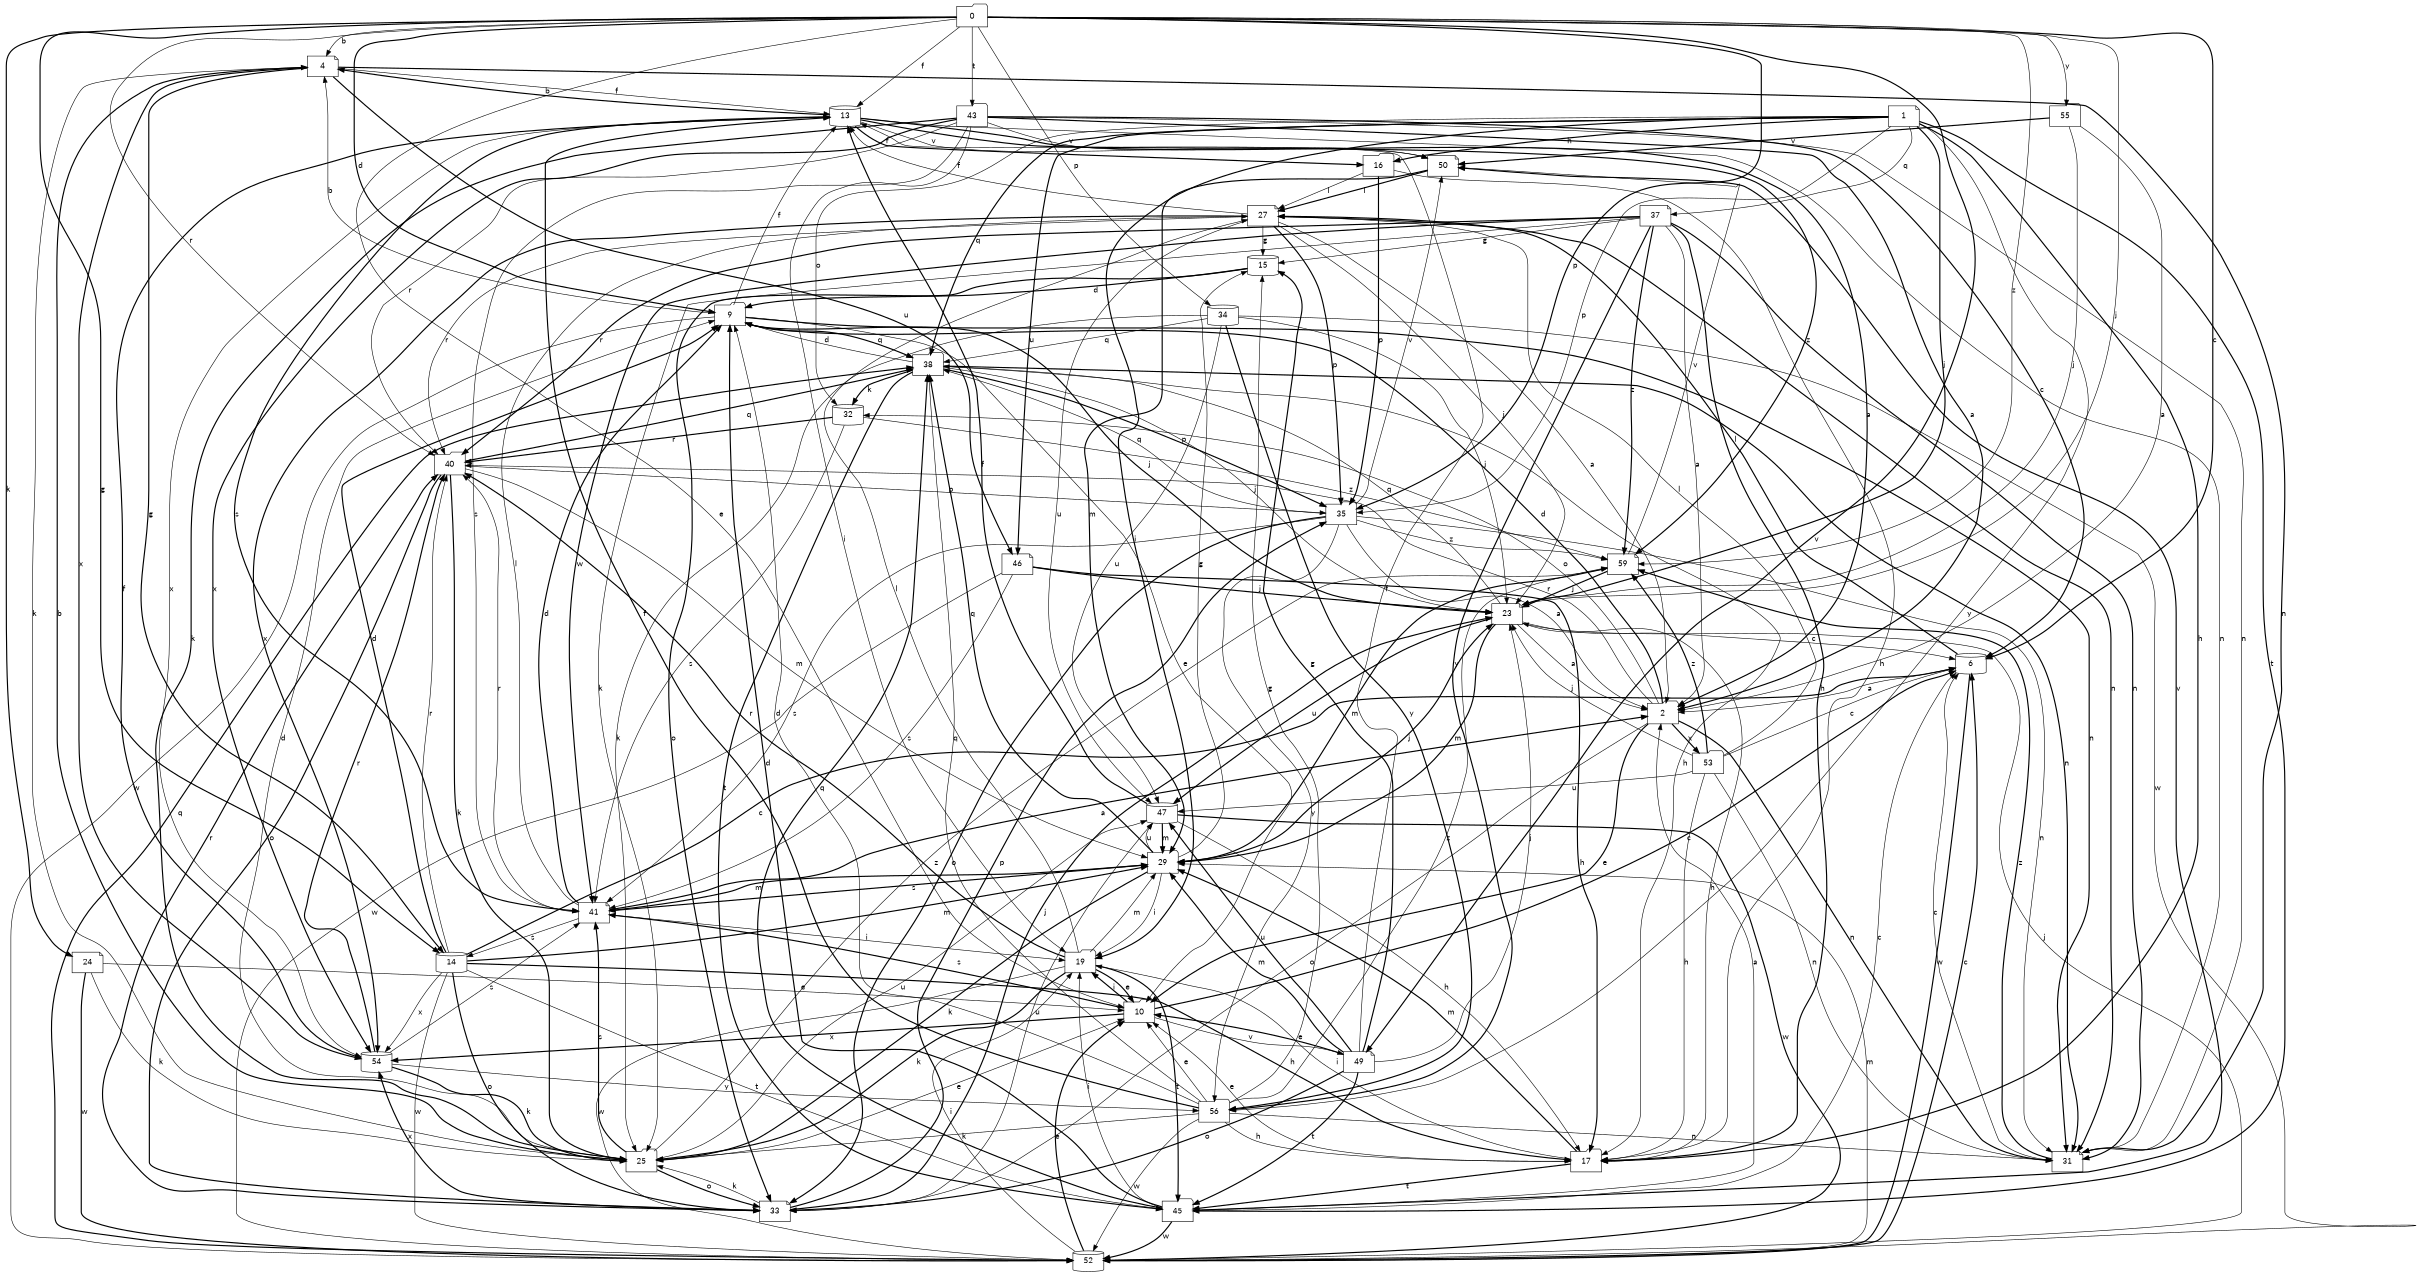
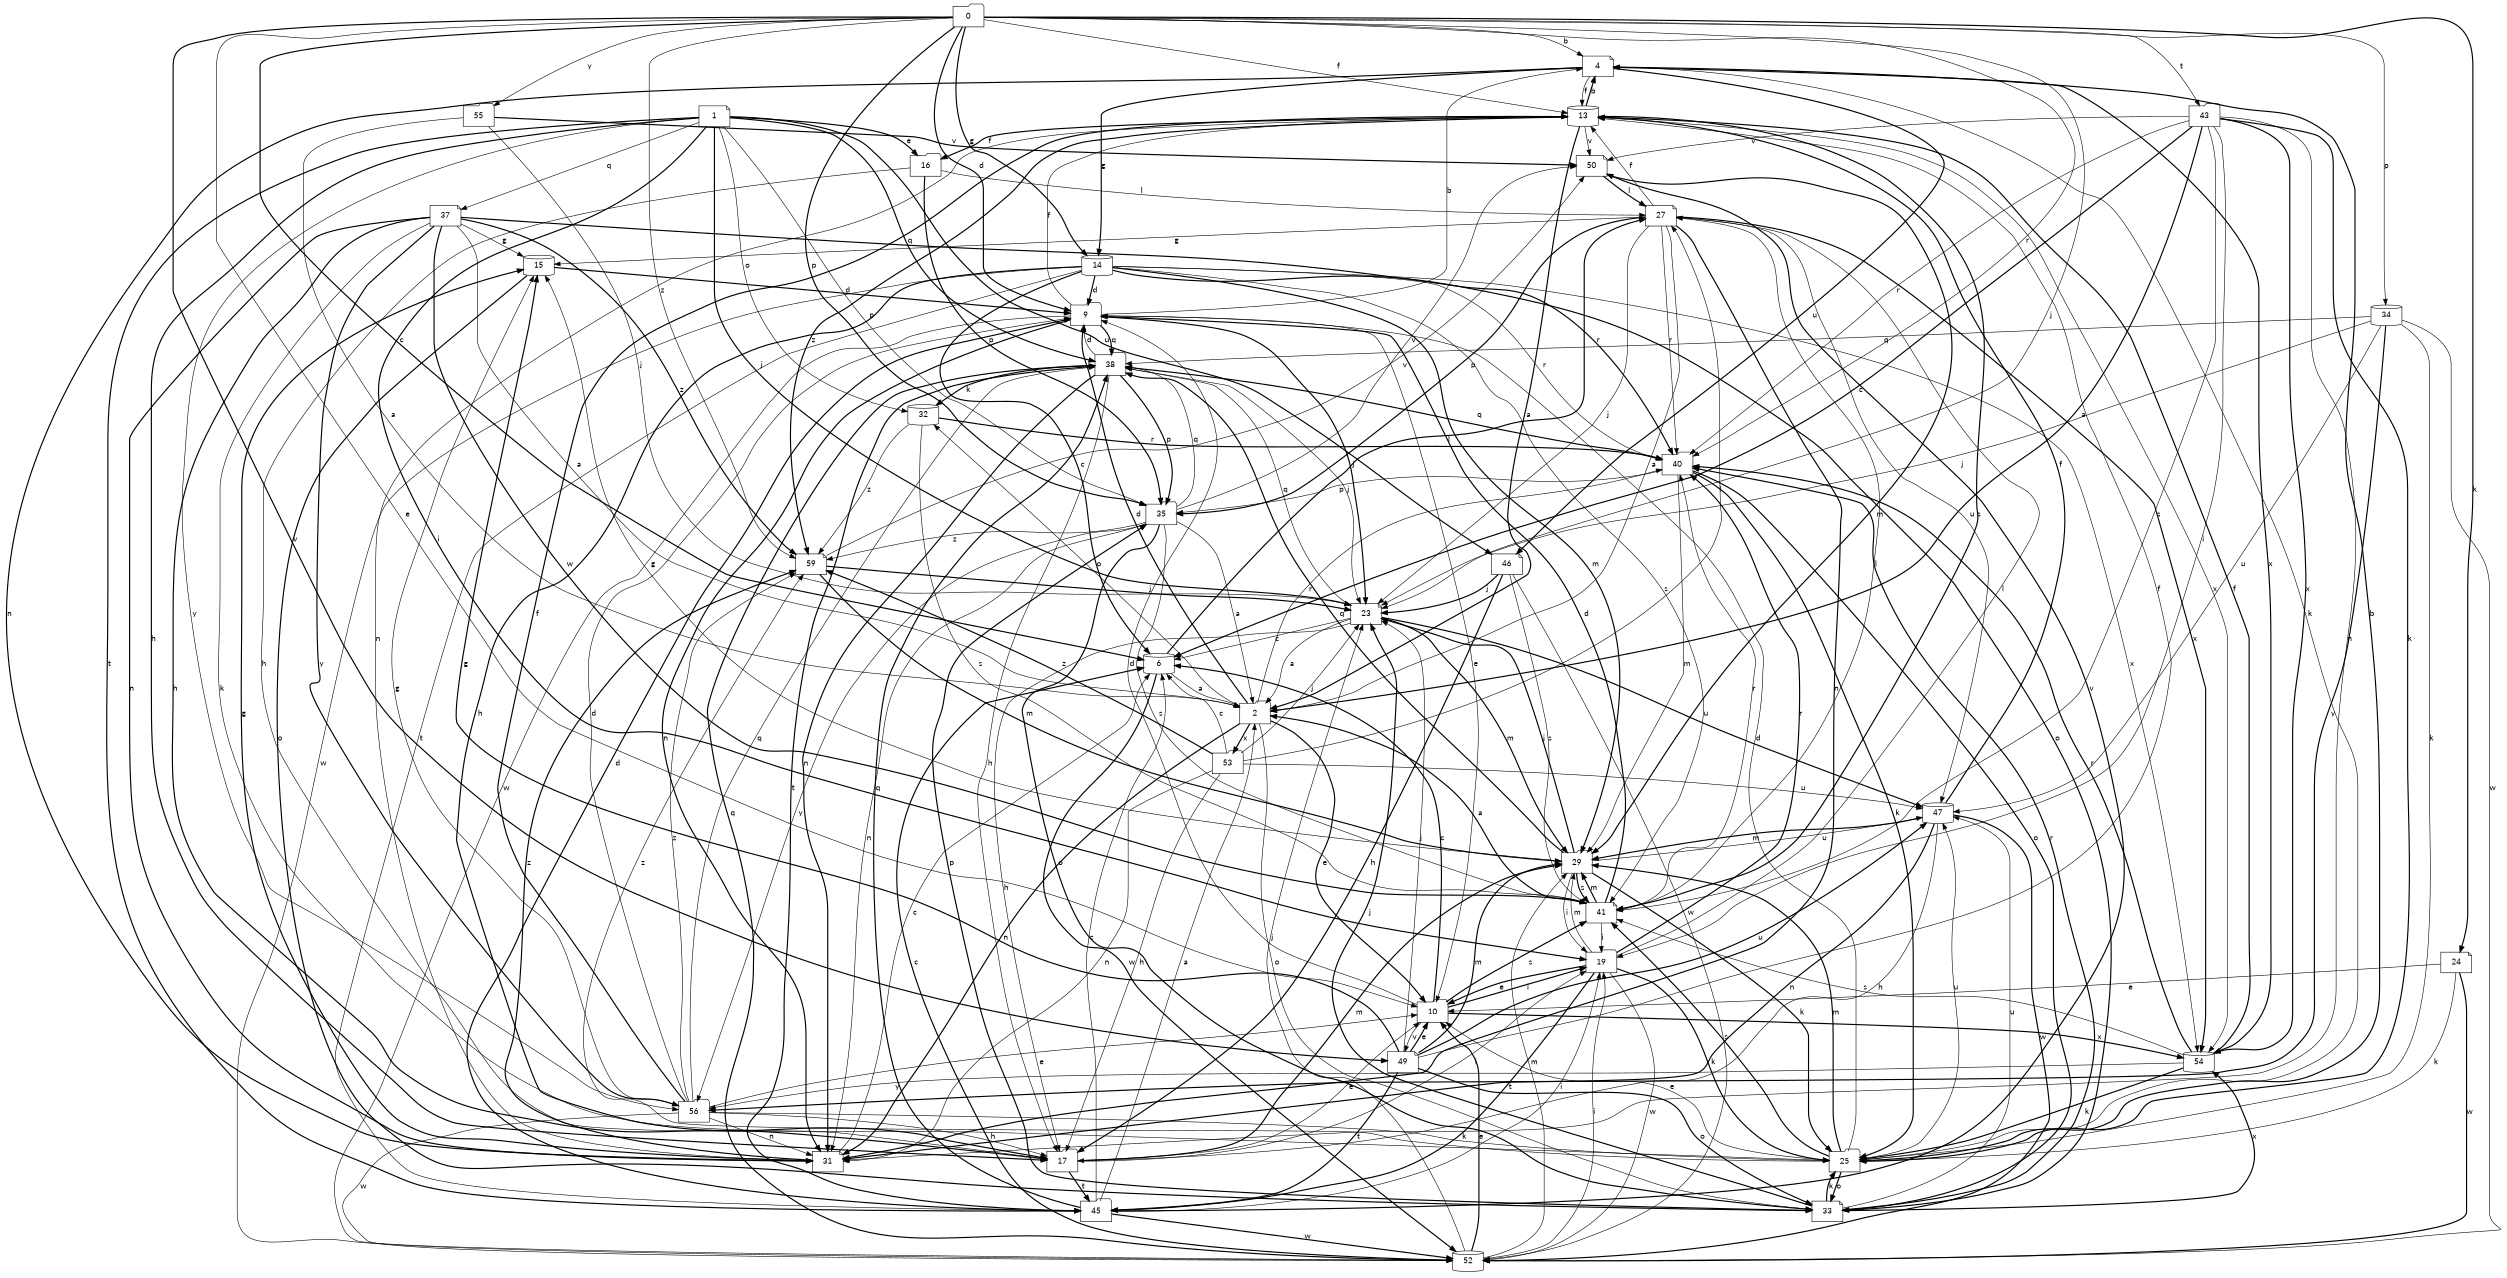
edge "1" -> "16": label "h" -> "e"
edge "10" -> "9": added, label "d"
edge "31" -> "15": added, label "g"
edge "25" -> "29": added, label "m"
edge "41" -> "14": reversed
edge "47" -> "31": added, label "n"
edge "33" -> "25": style solid -> bold
